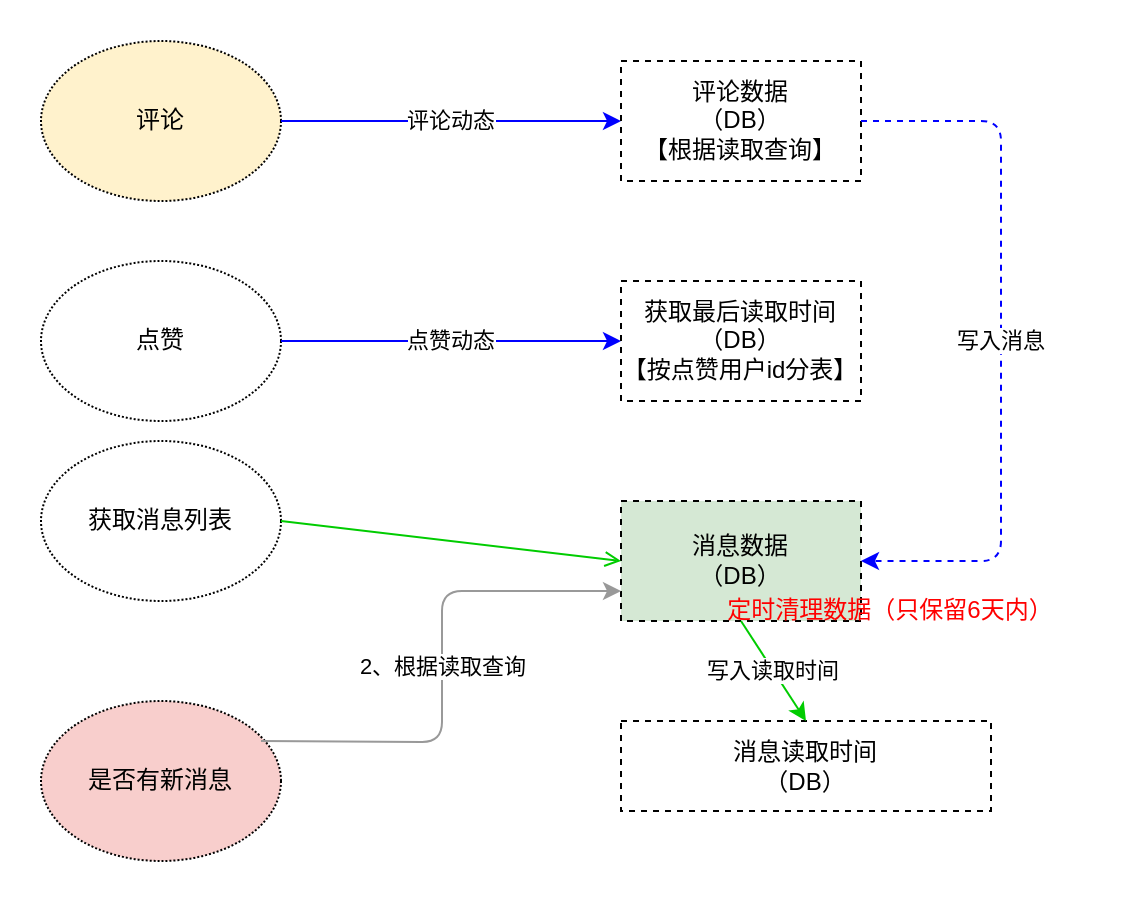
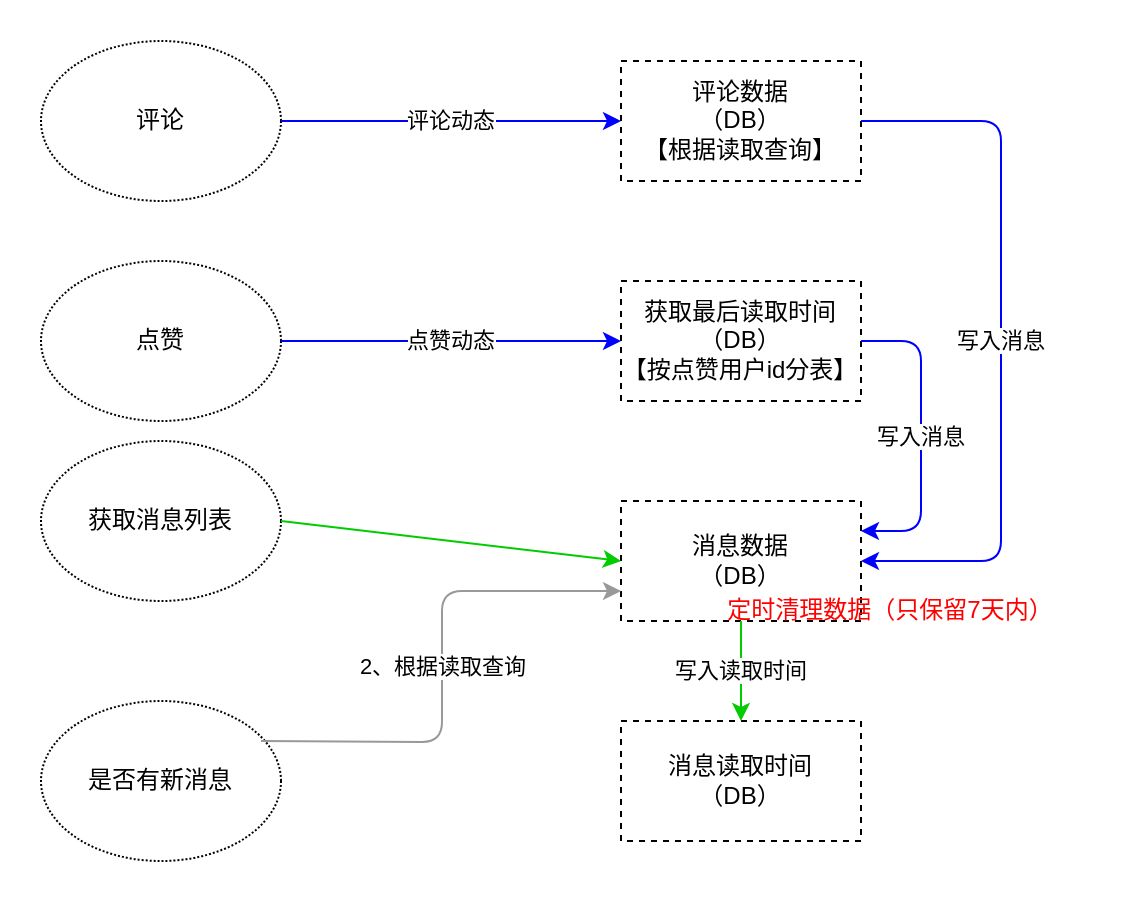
node "评论": fillcolor #fff2cc -> #ffffff
edge "评论数据 （DB） 【根据读取查询】" -> "消息数据 （DB）": style dashed -> solid
edge "获取最后读取时间 （DB） 【按点赞用户id分表】" -> "消息数据 （DB）": added, label "写入消息"
edge "获取消息列表" -> "消息数据 （DB）": arrowhead open -> classic
node "消息数据 （DB）": fillcolor #d5e8d4 -> #ffffff
node "定时清理数据（只保留6天内）": label "定时清理数据（只保留6天内）" -> "定时清理数据（只保留7天内）"
node "消息读取时间 （DB）": size 370x90 -> 240x120
node "是否有新消息": fillcolor #f8cecc -> #ffffff
